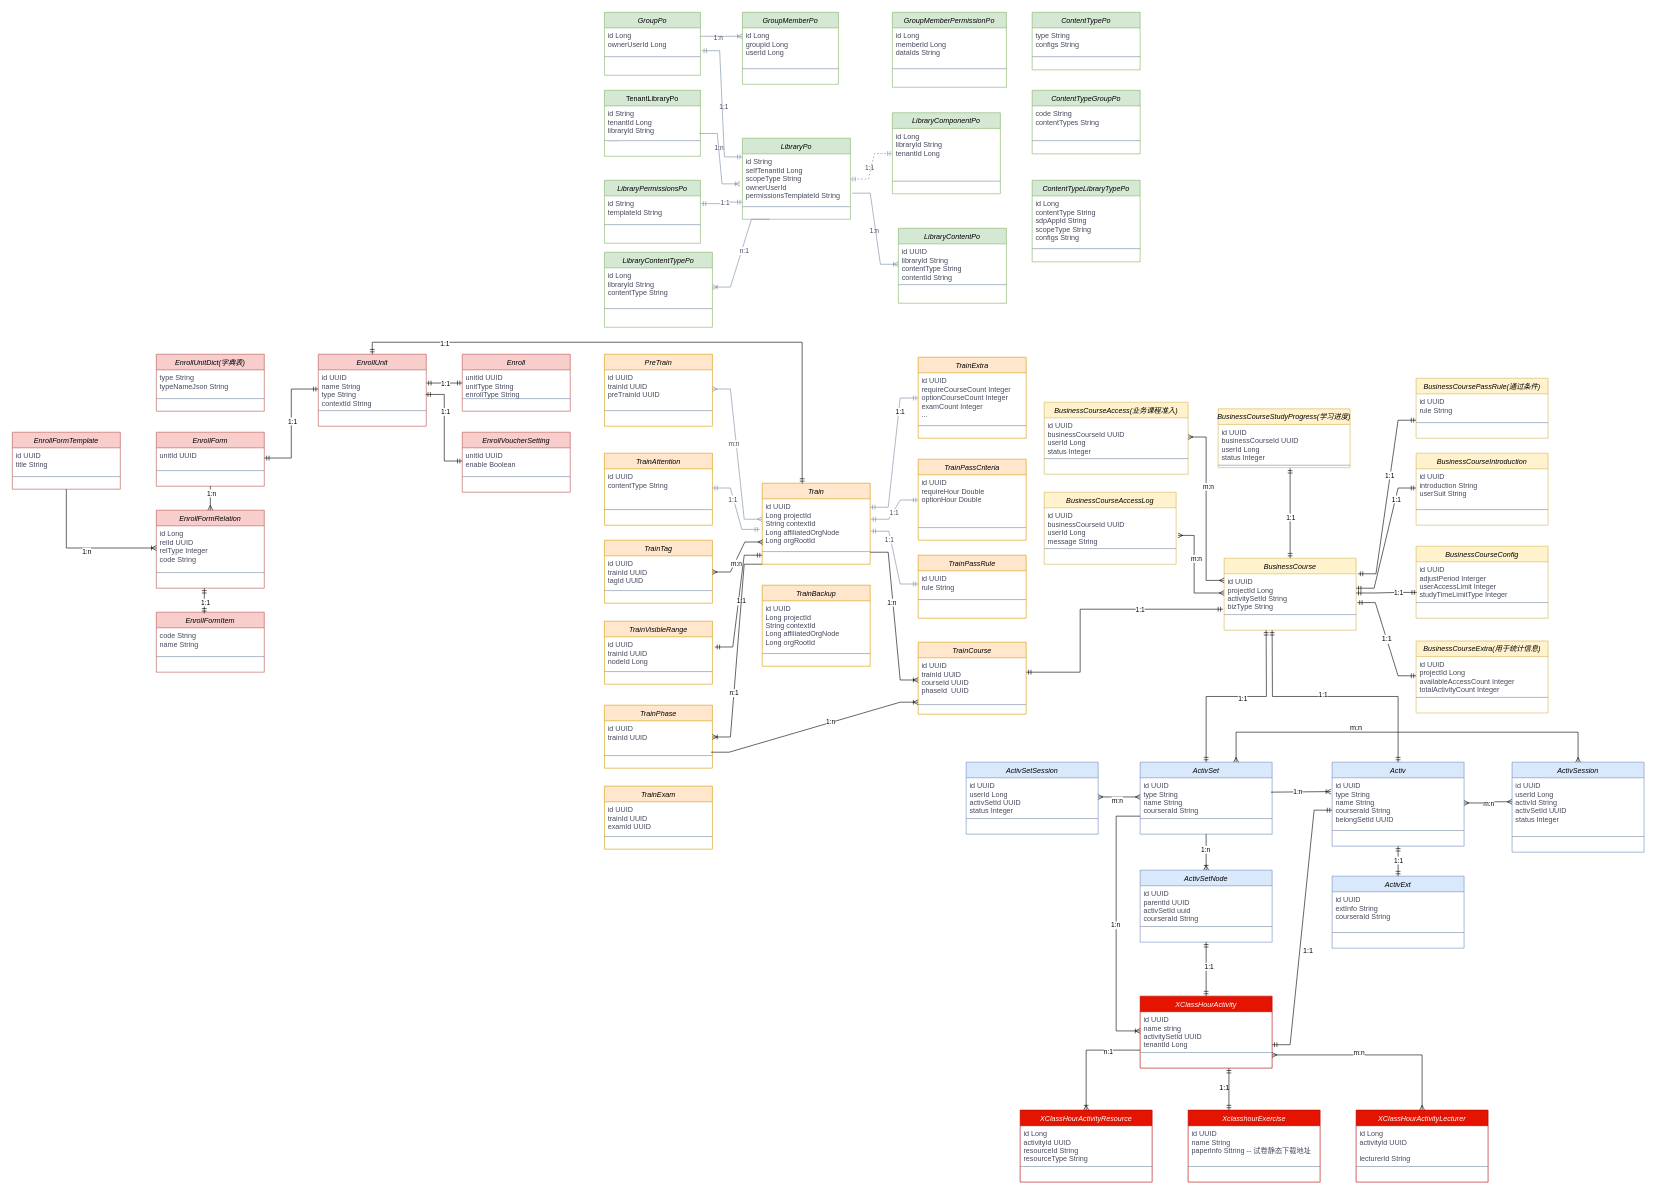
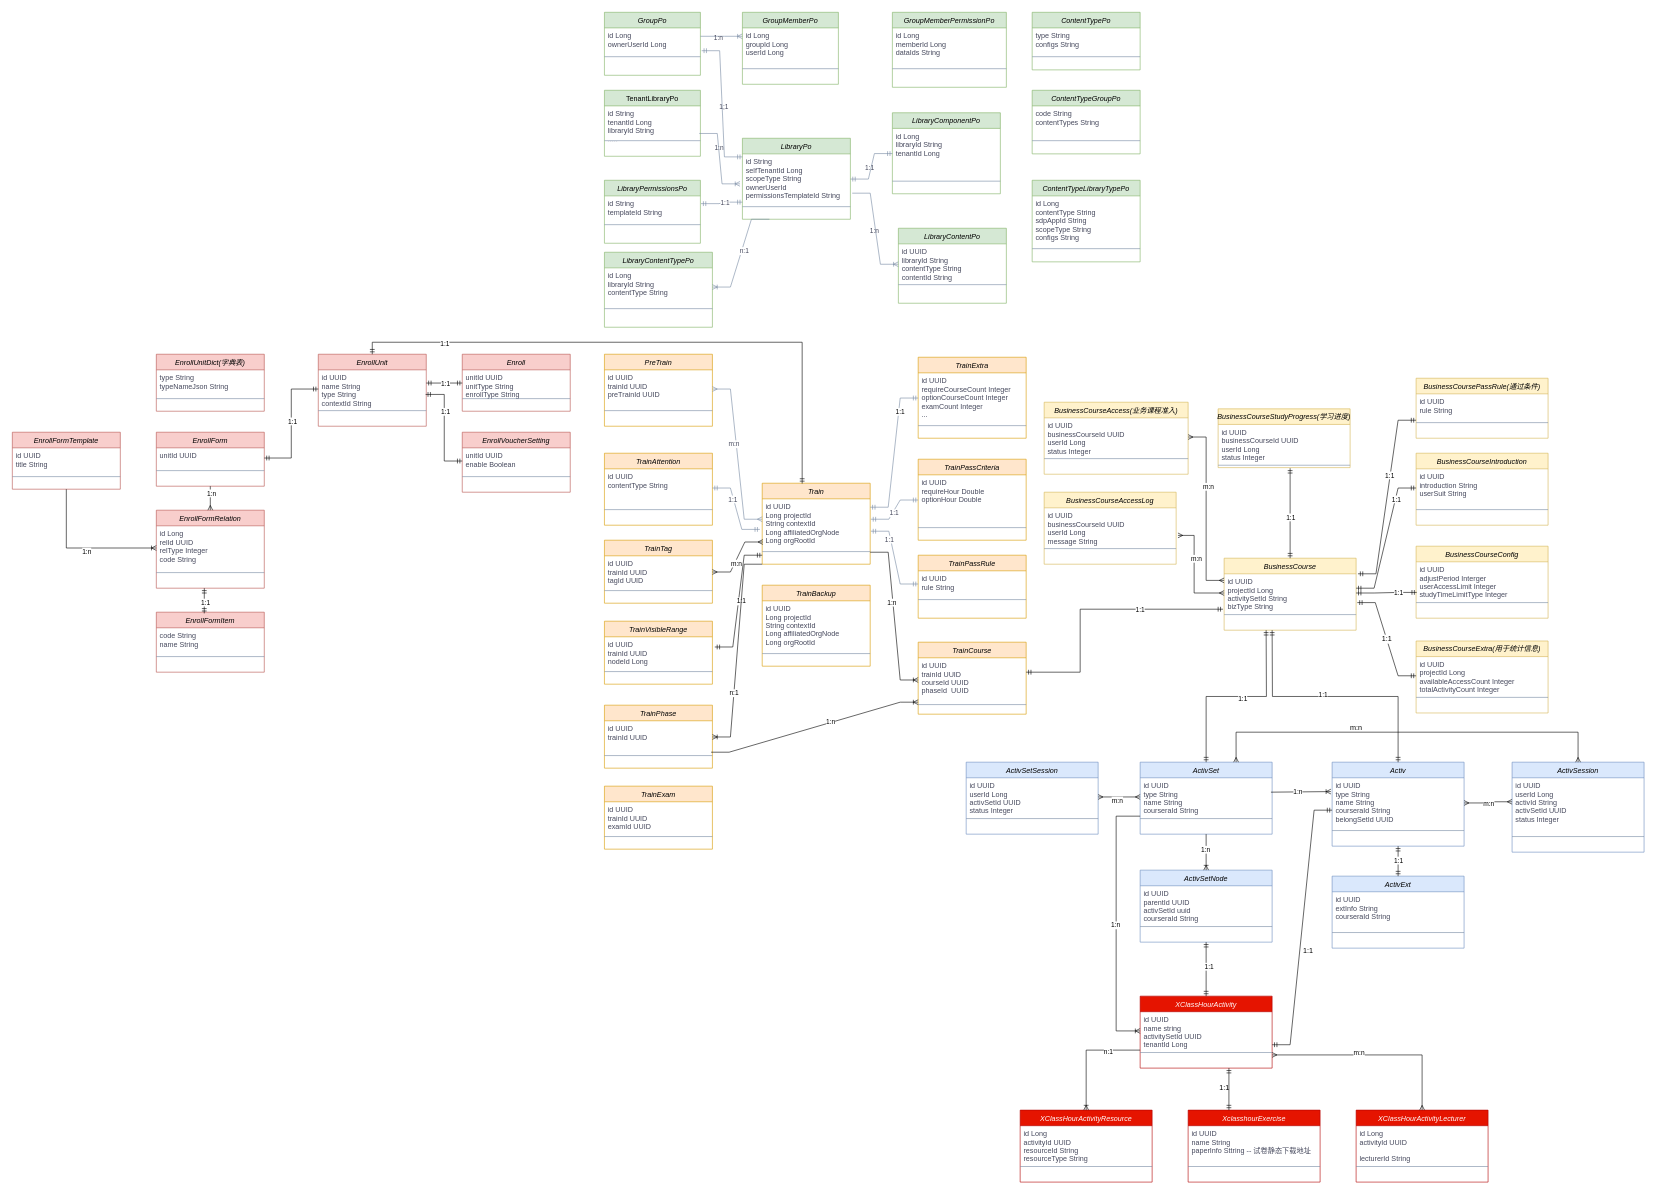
edge "id Long libraryId String tenantId Long" -- "id String selfTenantId Long scopeType String ownerUserId permissionsTemplateId String": style dashed -> solid
